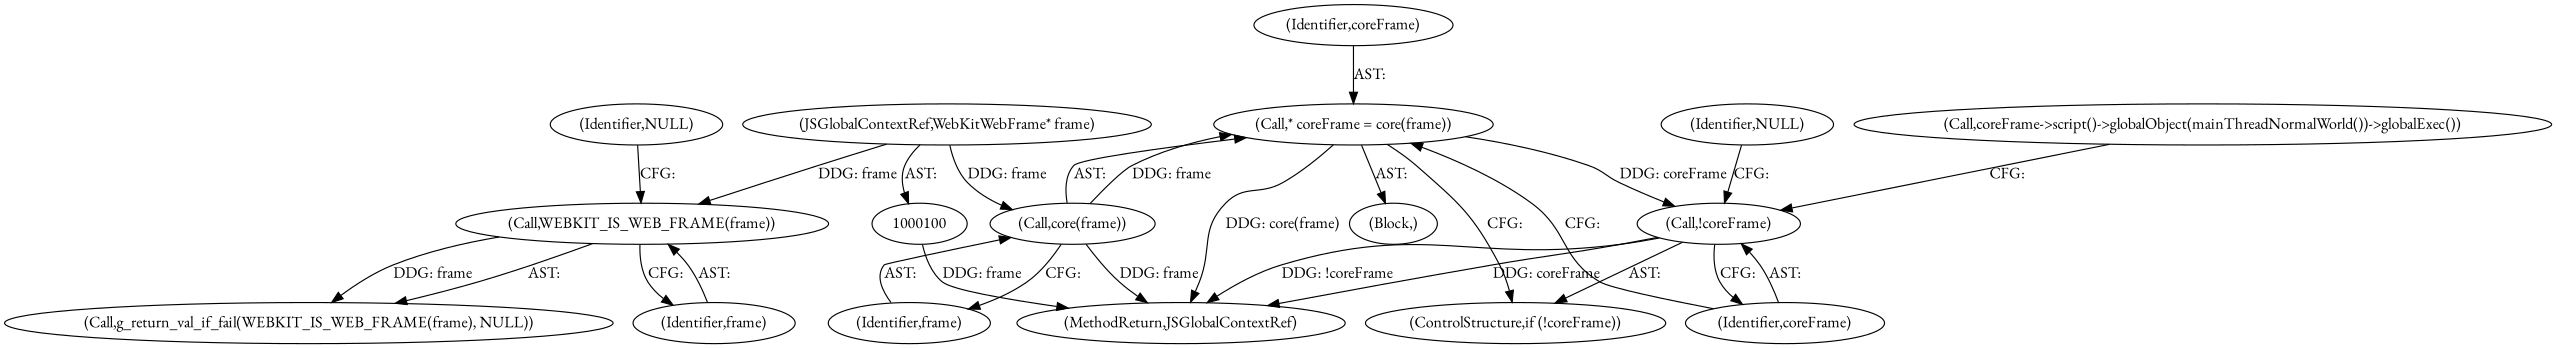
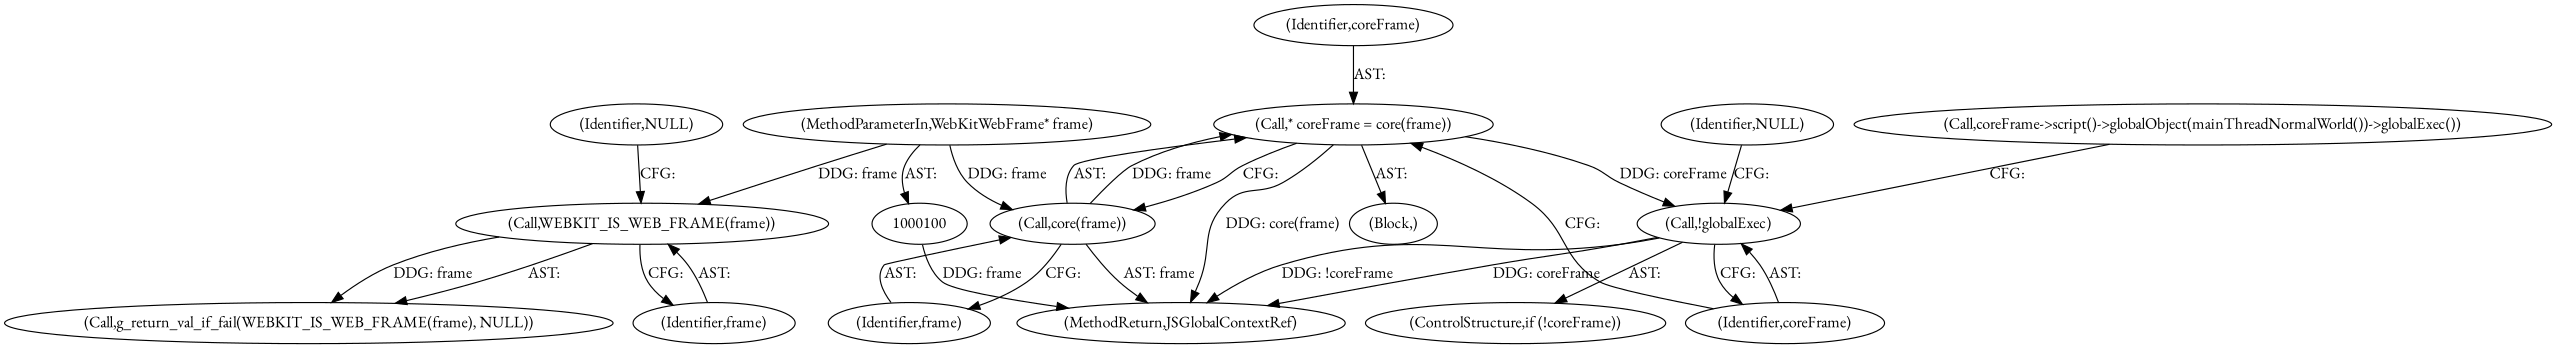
node "(JSGlobalContextRef,WebKitWebFrame* frame)": label "(JSGlobalContextRef,WebKitWebFrame* frame)" -> "(MethodParameterIn,WebKitWebFrame* frame)"
edge "(Call,* coreFrame = core(frame))" -> "(ControlStructure,if (!coreFrame))": now "(Call,* coreFrame = core(frame))" -> "(Call,core(frame))"
node "(Call,!coreFrame)": label "(Call,!coreFrame)" -> "(Call,!globalExec)"
edge "(Call,core(frame))" -> "(MethodReturn,JSGlobalContextRef)": label "DDG: frame" -> "AST: frame"
